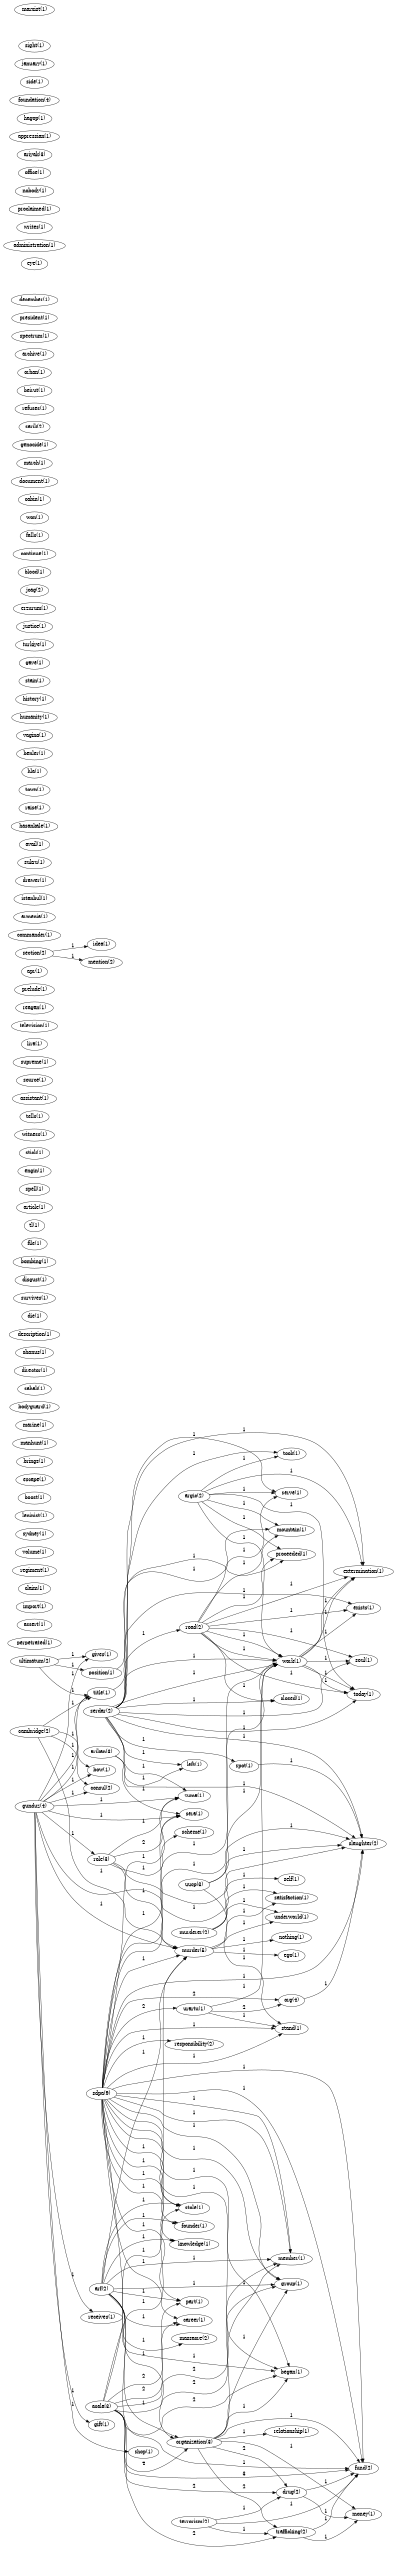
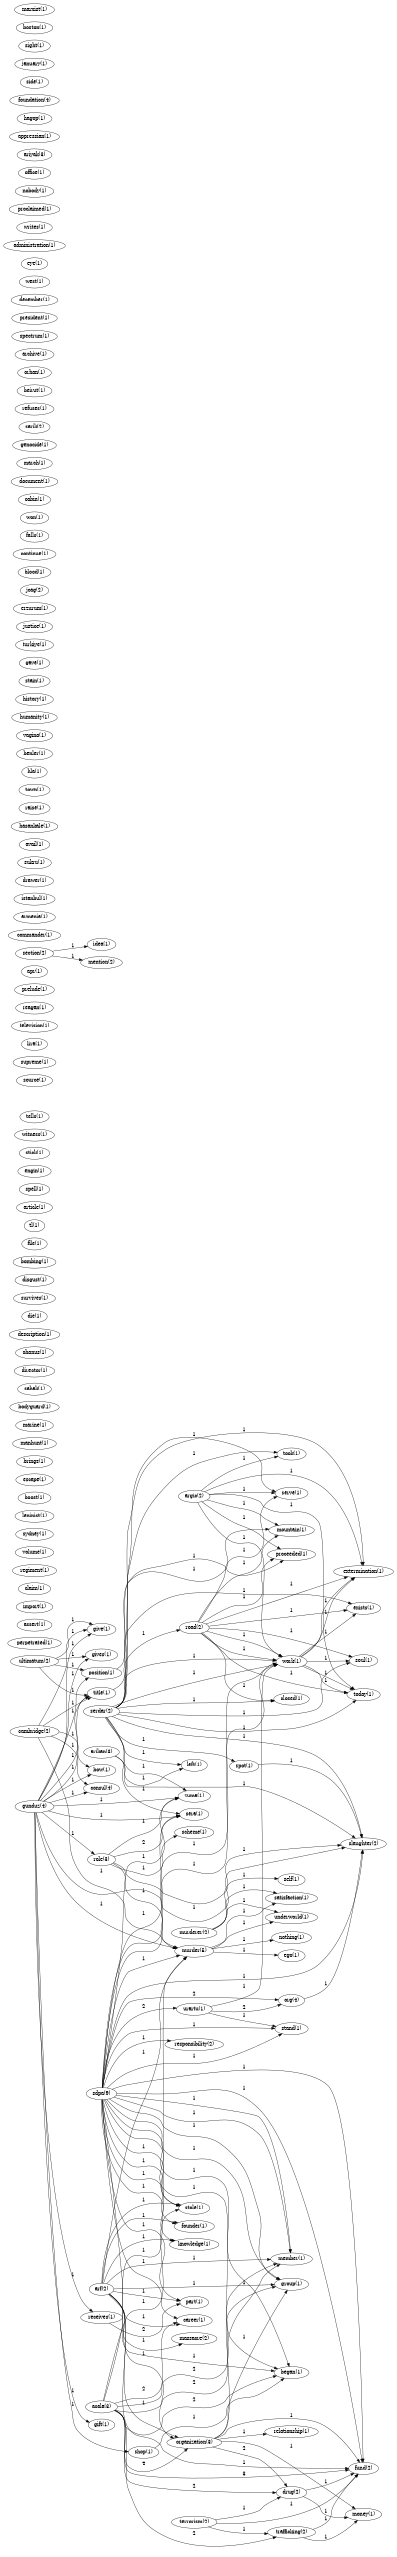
node "boston(1)": added
node "west(1)": added
node "assistant(1)": removed
node "give(1)": added
edge "gunduz(4)" -> "position(1)": added, label "1"
node "consul(2)": label "consul(2)" -> "consul(4)"
node "uucp(3)": removed
edge "asala(3)" -> "part(1)": now "receives(1)" -> "part(1)"
edge "organization(3)" -> "began(1)": now "shop(1)" -> "began(1)"
edge "organization(3)" -> "trafficking(2)": removed, label "2"
